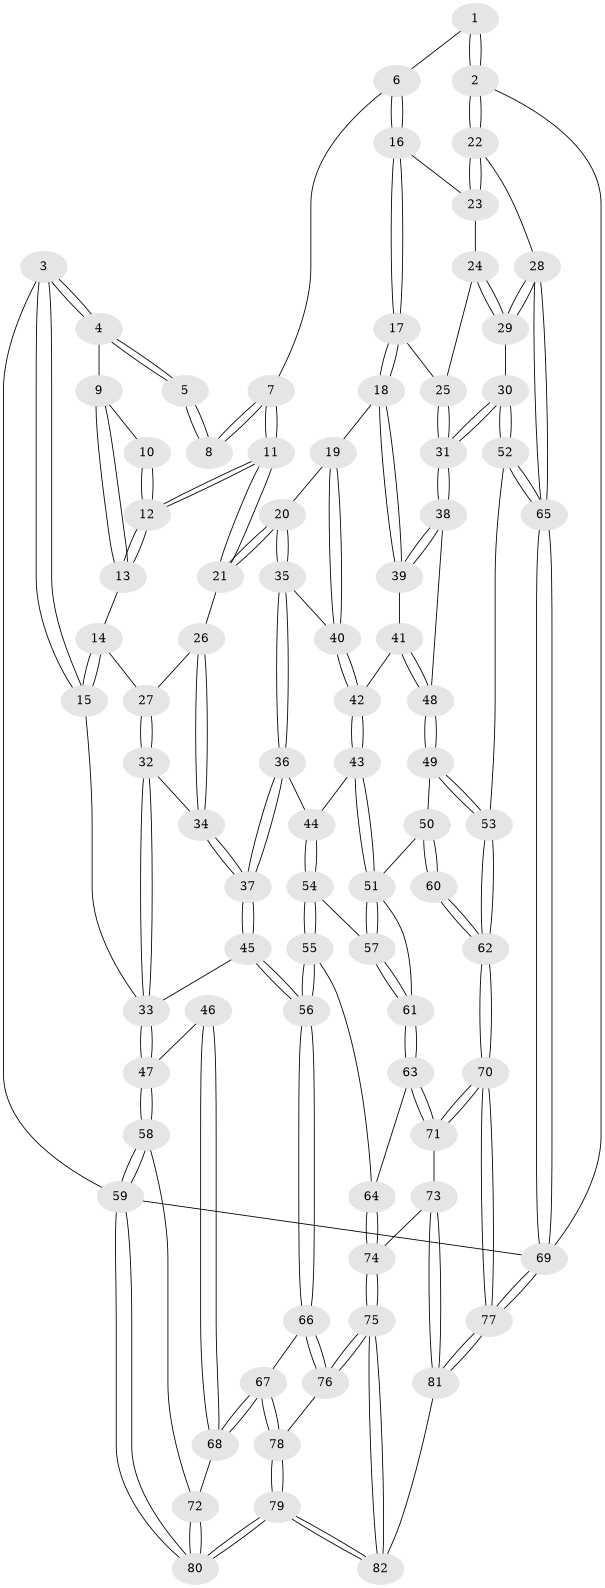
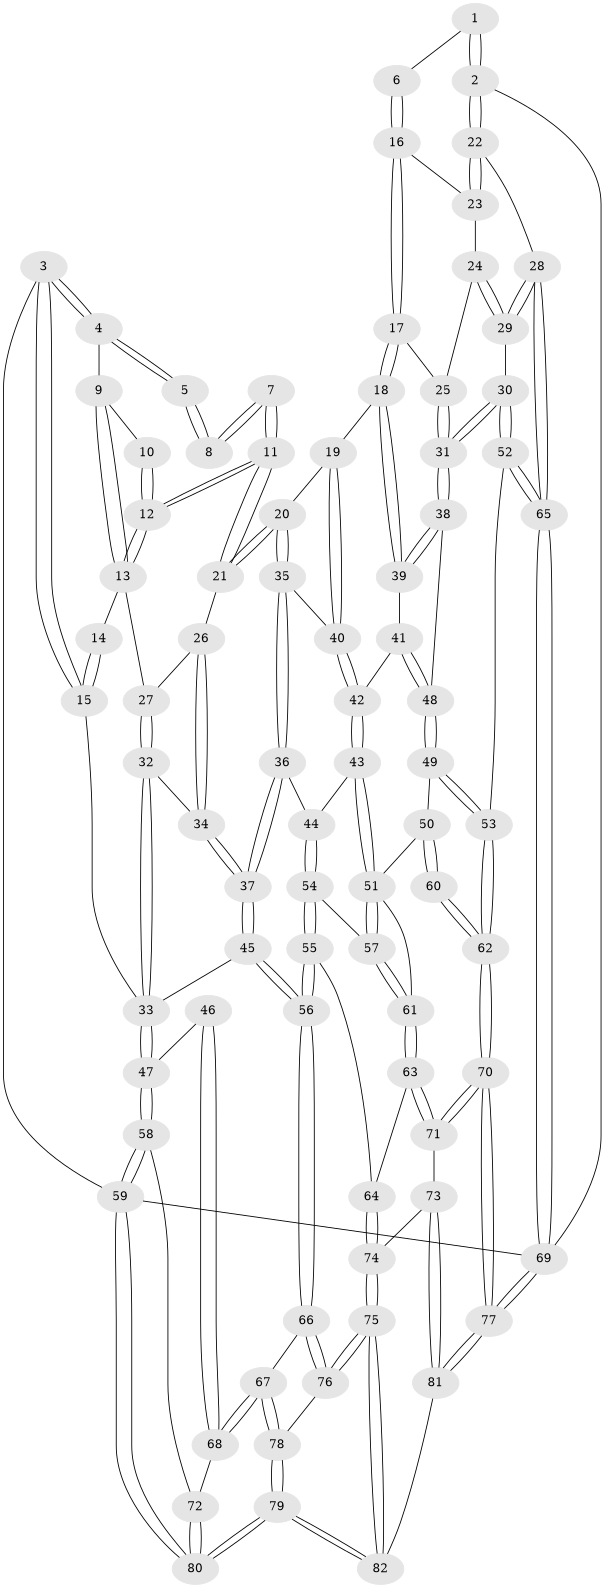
edge "6" -- "7": removed
edge "14" -- "27": now "13" -- "27"
